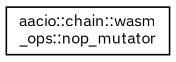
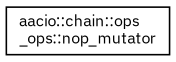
node "aacio::chain::wasm _ops::nop_mutator": label "aacio::chain::wasm _ops::nop_mutator" -> "aacio::chain::ops _ops::nop_mutator"
